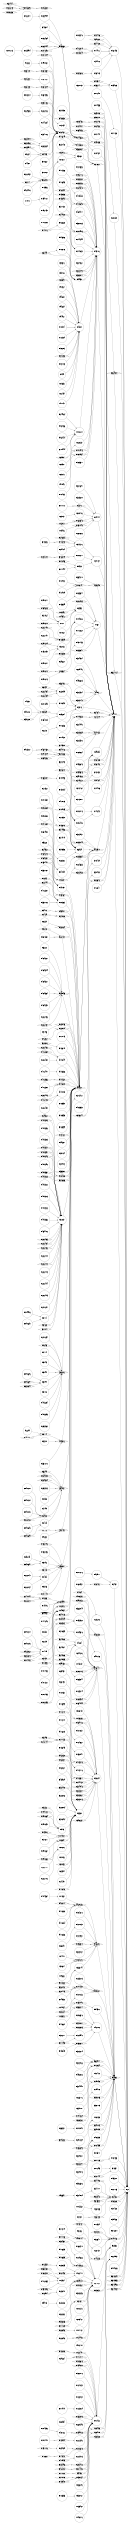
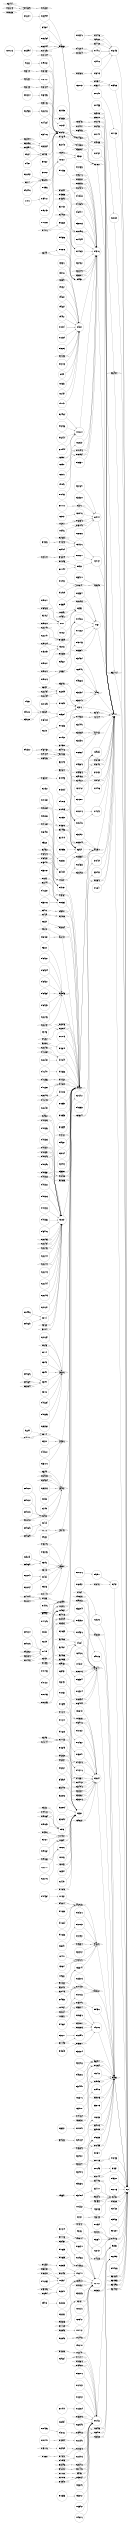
node "Q41166923": removed
node "Q40458781": added
